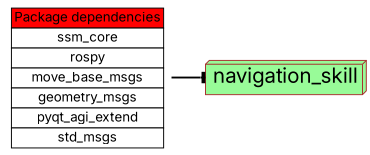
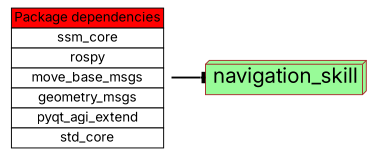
node "Package dependencies": text "std_msgs" -> "std_core"
